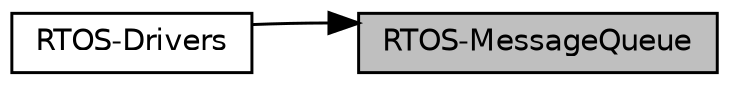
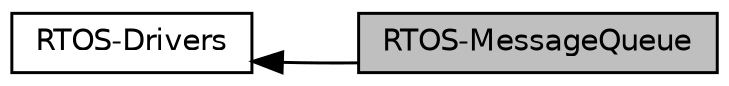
edge "RTOS-Drivers" -> "RTOS-MessageQueue": reversed
